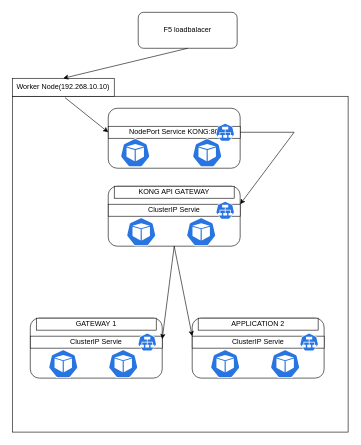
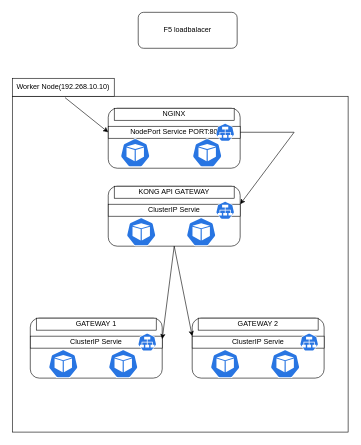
edge "F5 loadbalacer" -> "Worker Node(192.268.10.10)": removed
node "NGINX": added
node "NodePort Service KONG:80": label "NodePort Service KONG:80" -> "NodePort Service PORT:80"
node "APPLICATION 2": label "APPLICATION 2" -> "GATEWAY 2"
